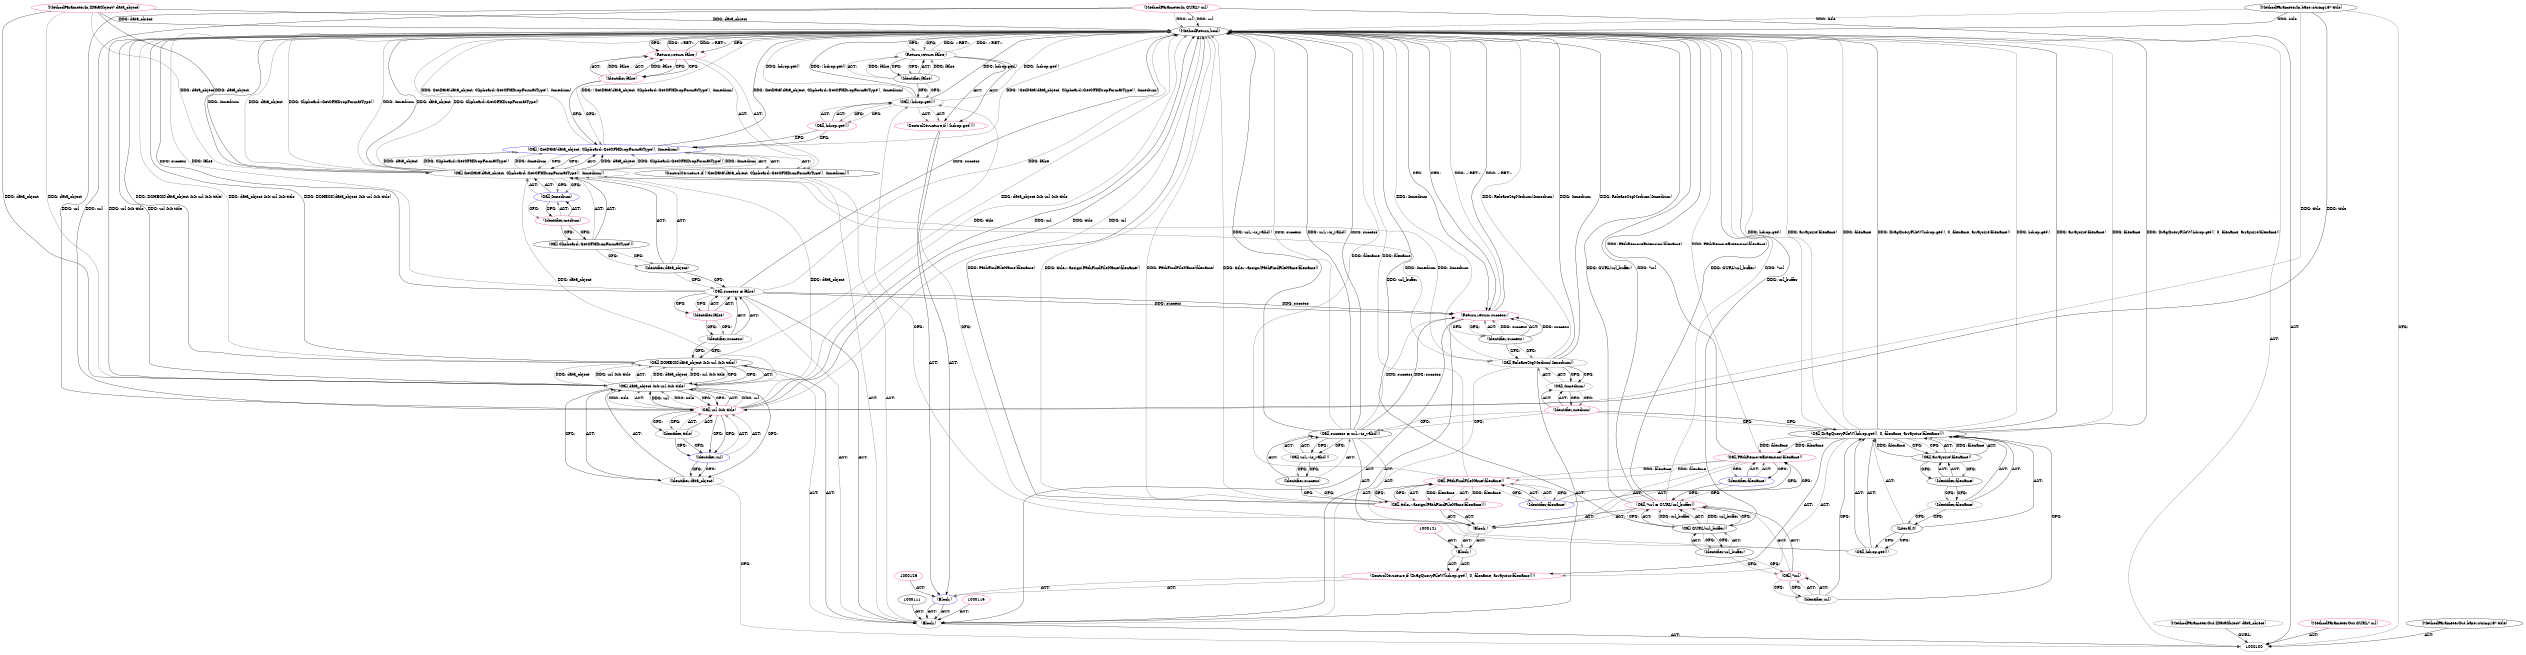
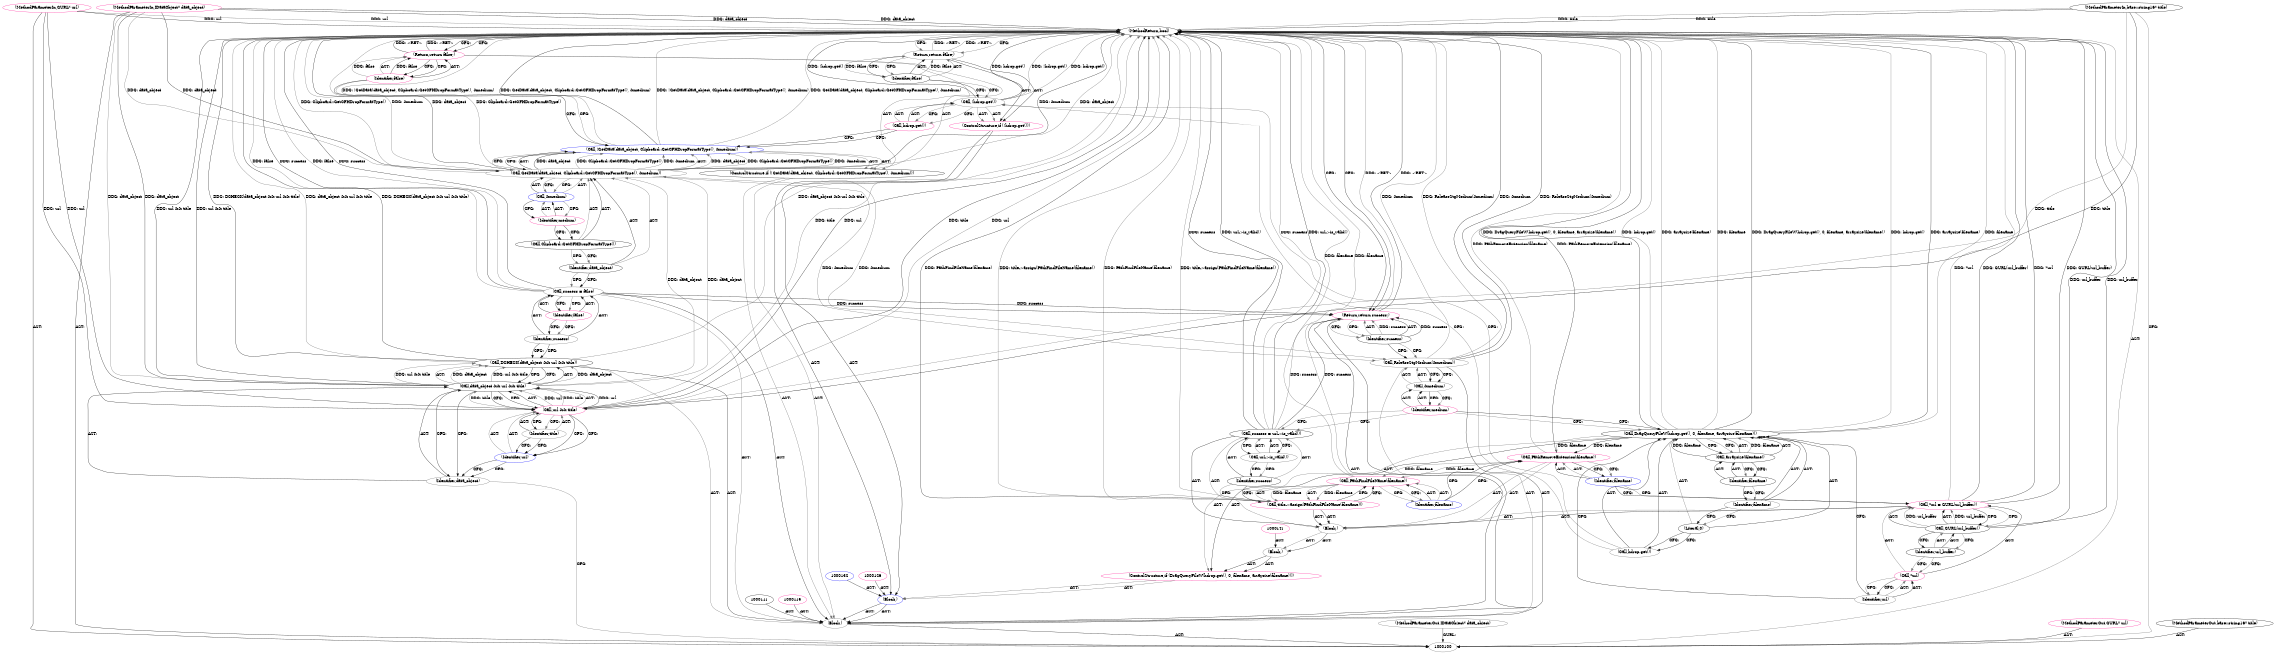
node "1000132": added
edge "(MethodParameterIn,IDataObject* data_object)" -> "1000100": added, label "AST:"
